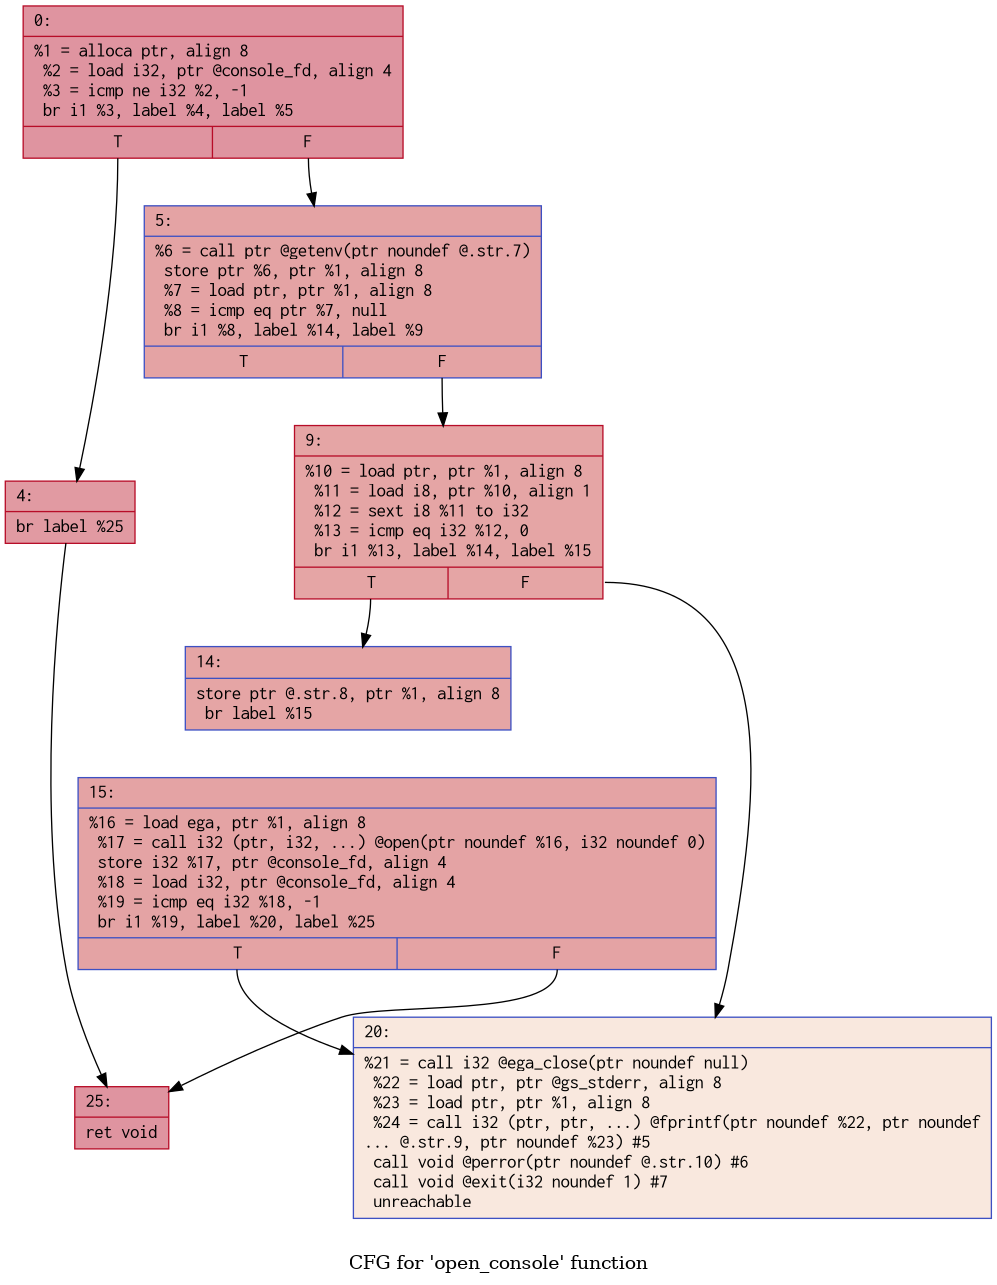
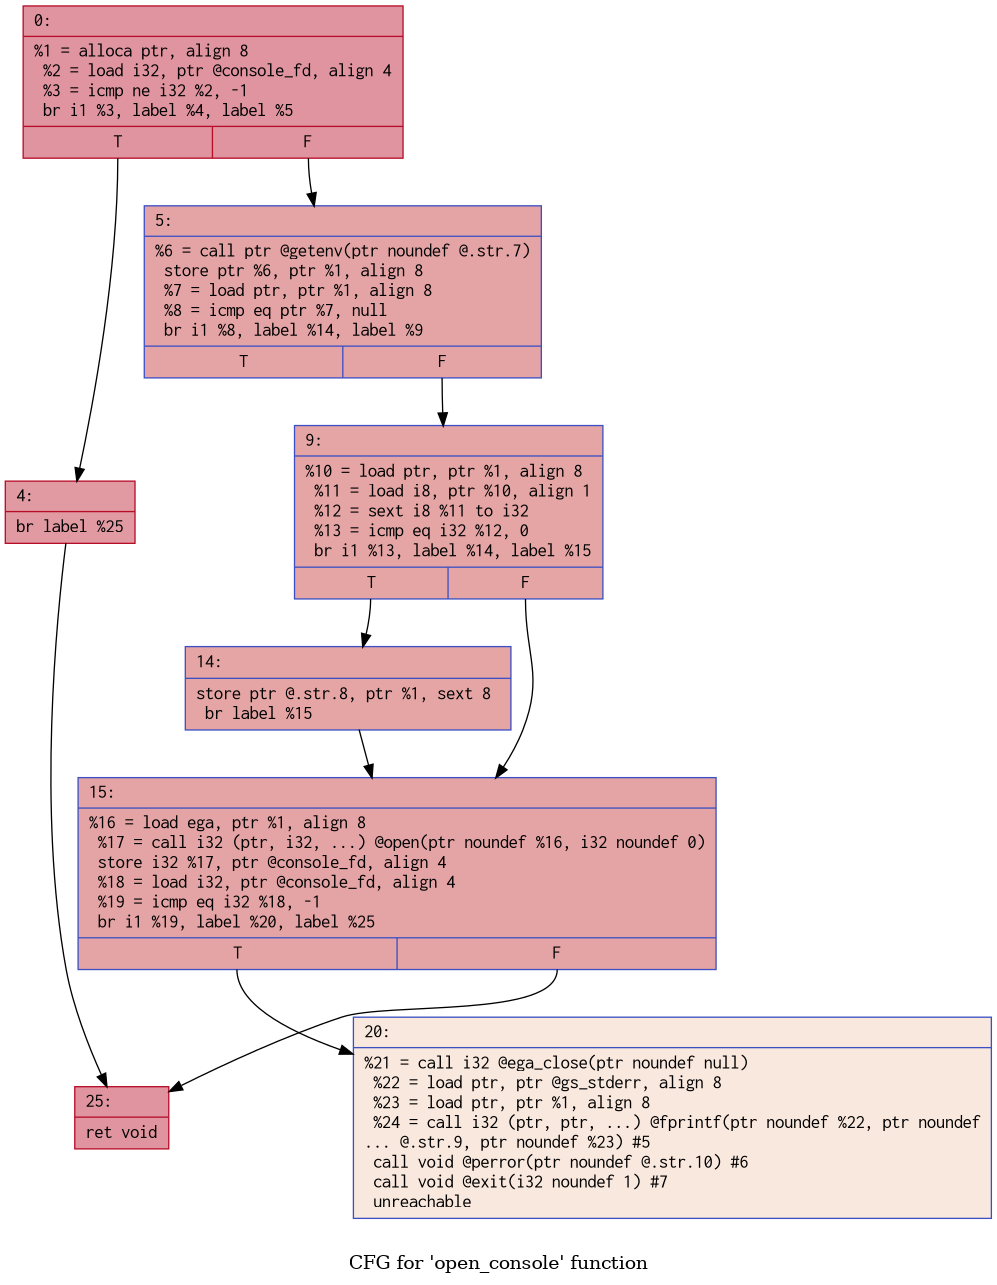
node "9:": color #b70d28ff -> #3d50c3ff
node "14:": text "store ptr @.str.8, ptr %1, align 8" -> "store ptr @.str.8, ptr %1, sext 8"
edge "14:" -> "15:": added
edge "9:" -> "20:": now "9:" -> "15:"
